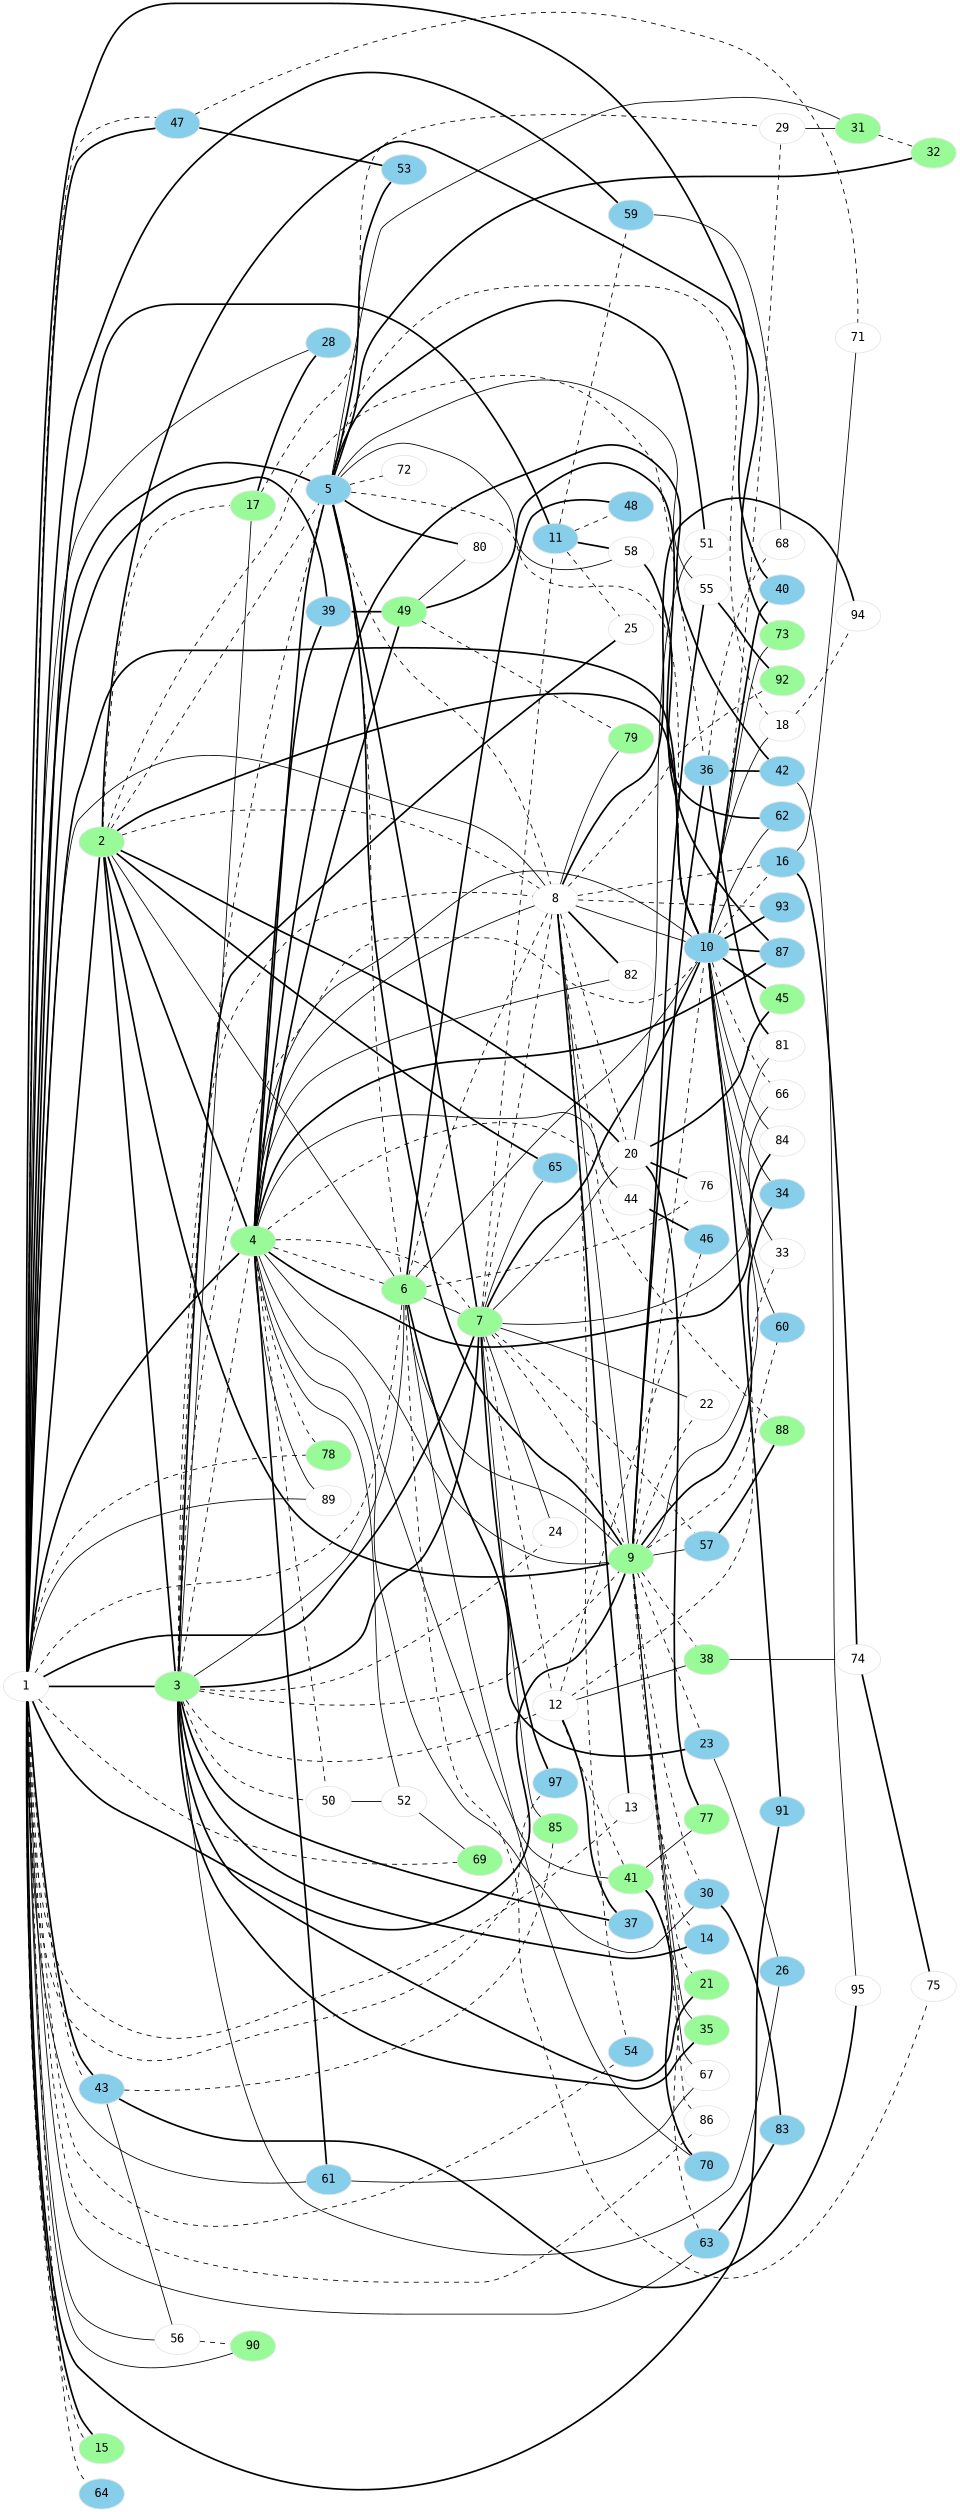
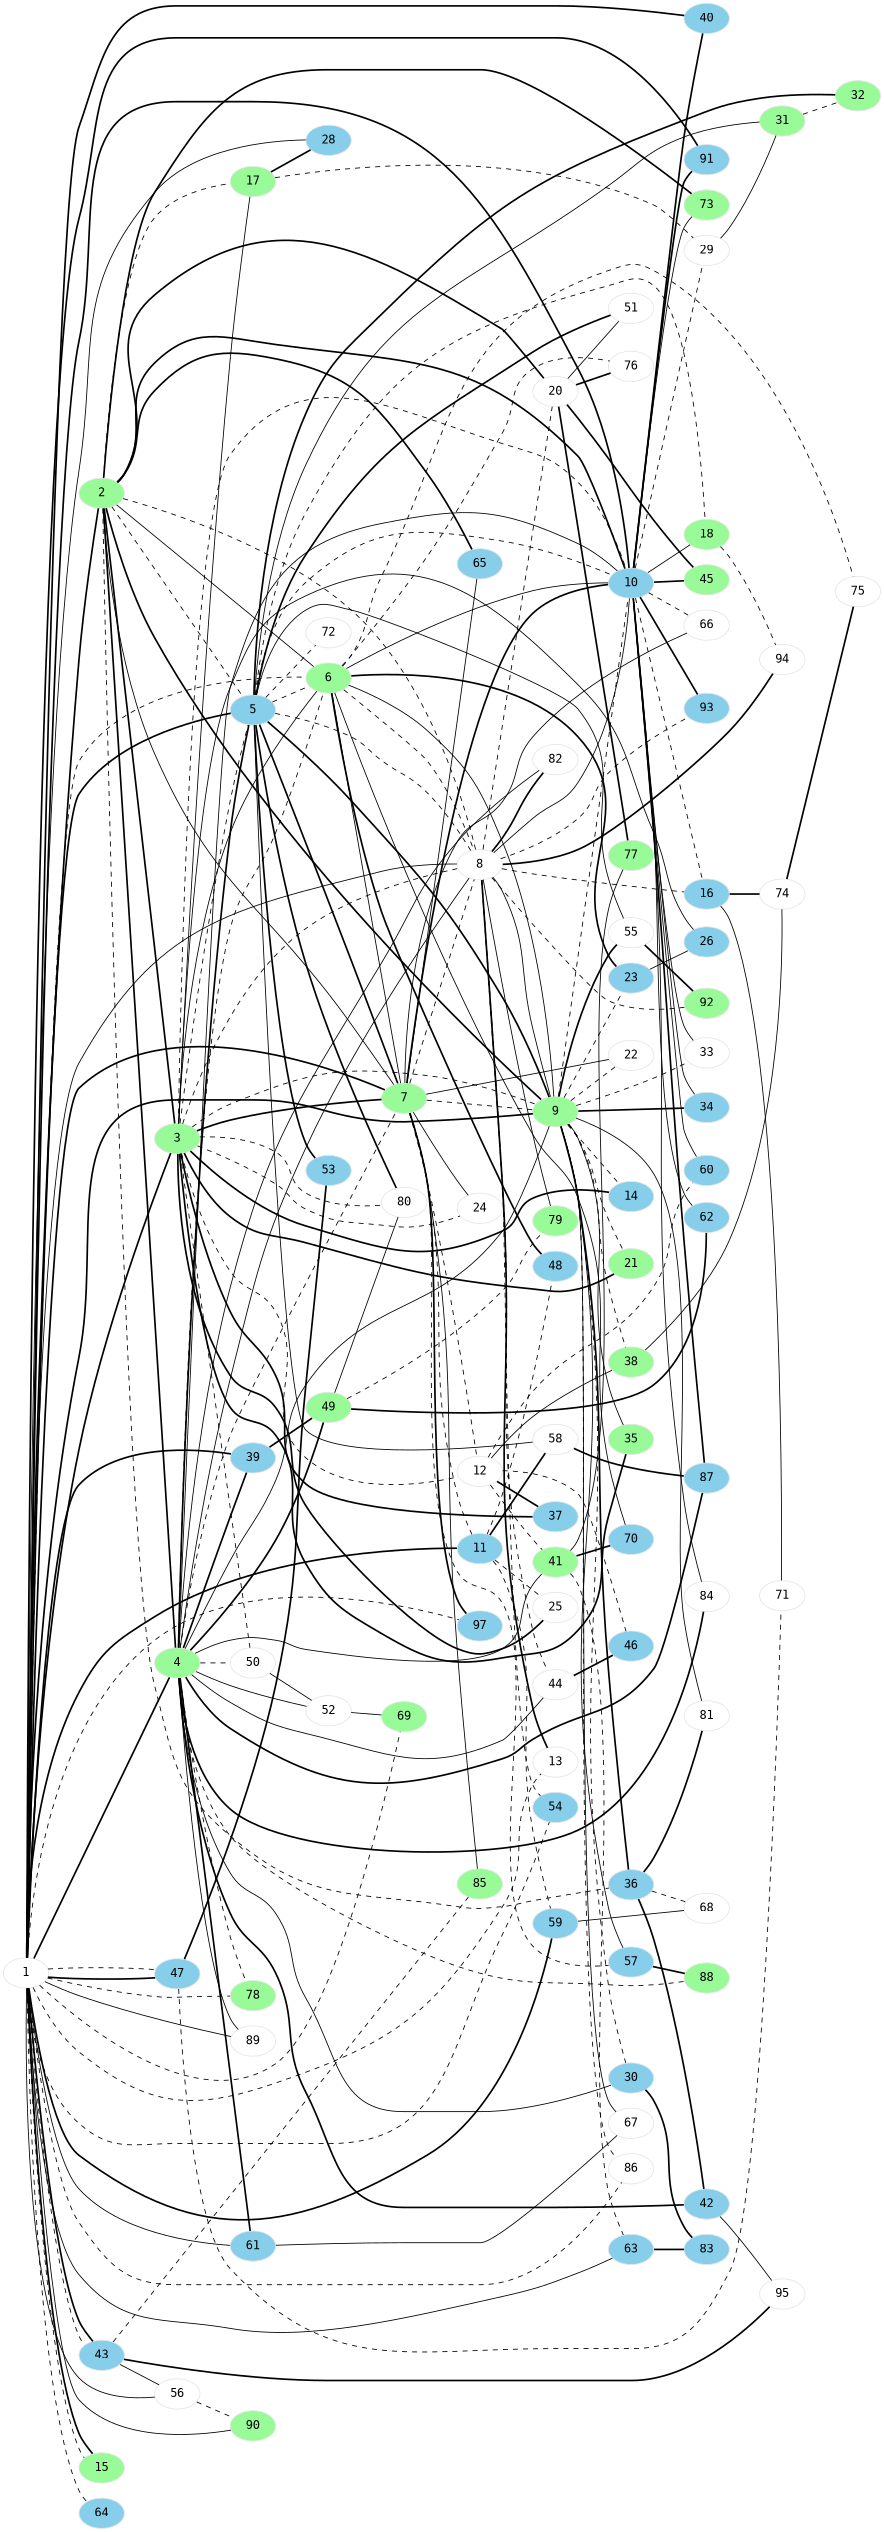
node "18": fillcolor white -> palegreen
edge "20" -- "7": now "2" -- "7"
edge "4" -- "3": now "80" -- "3"
